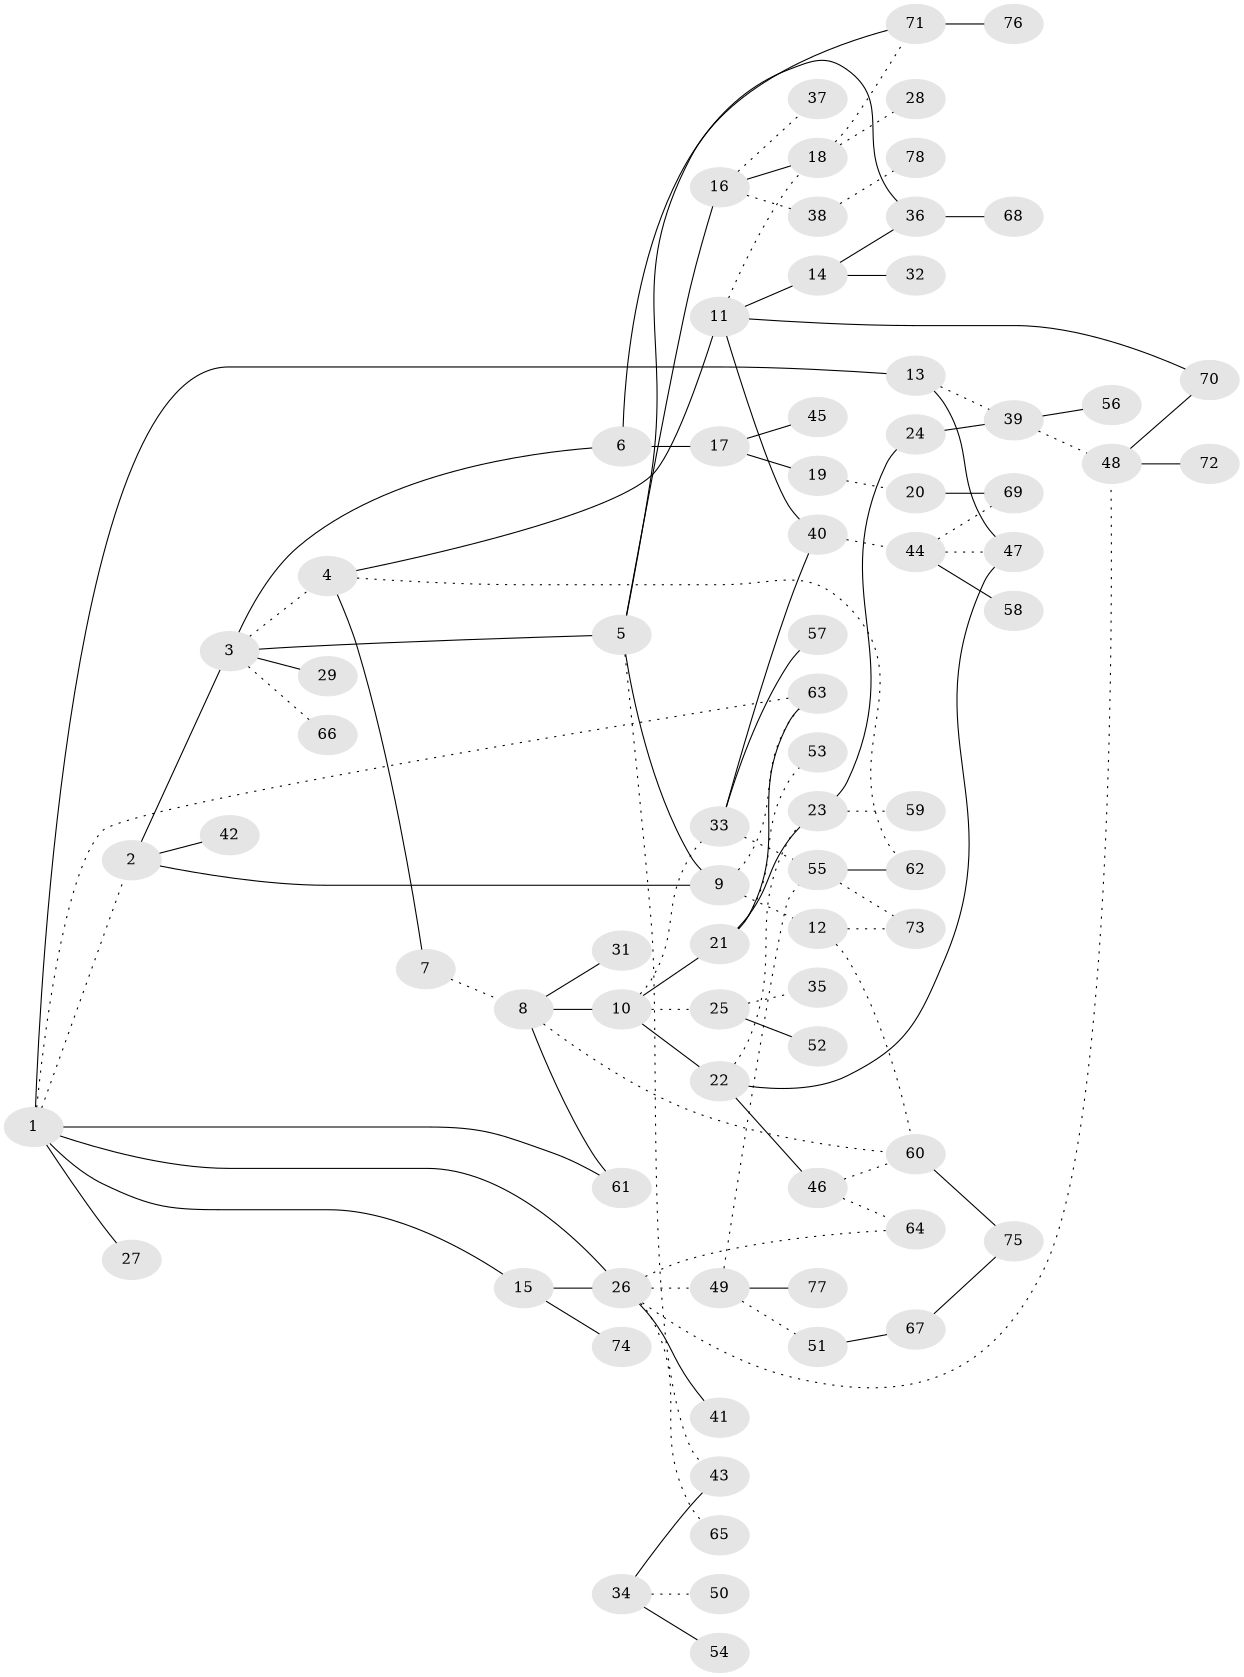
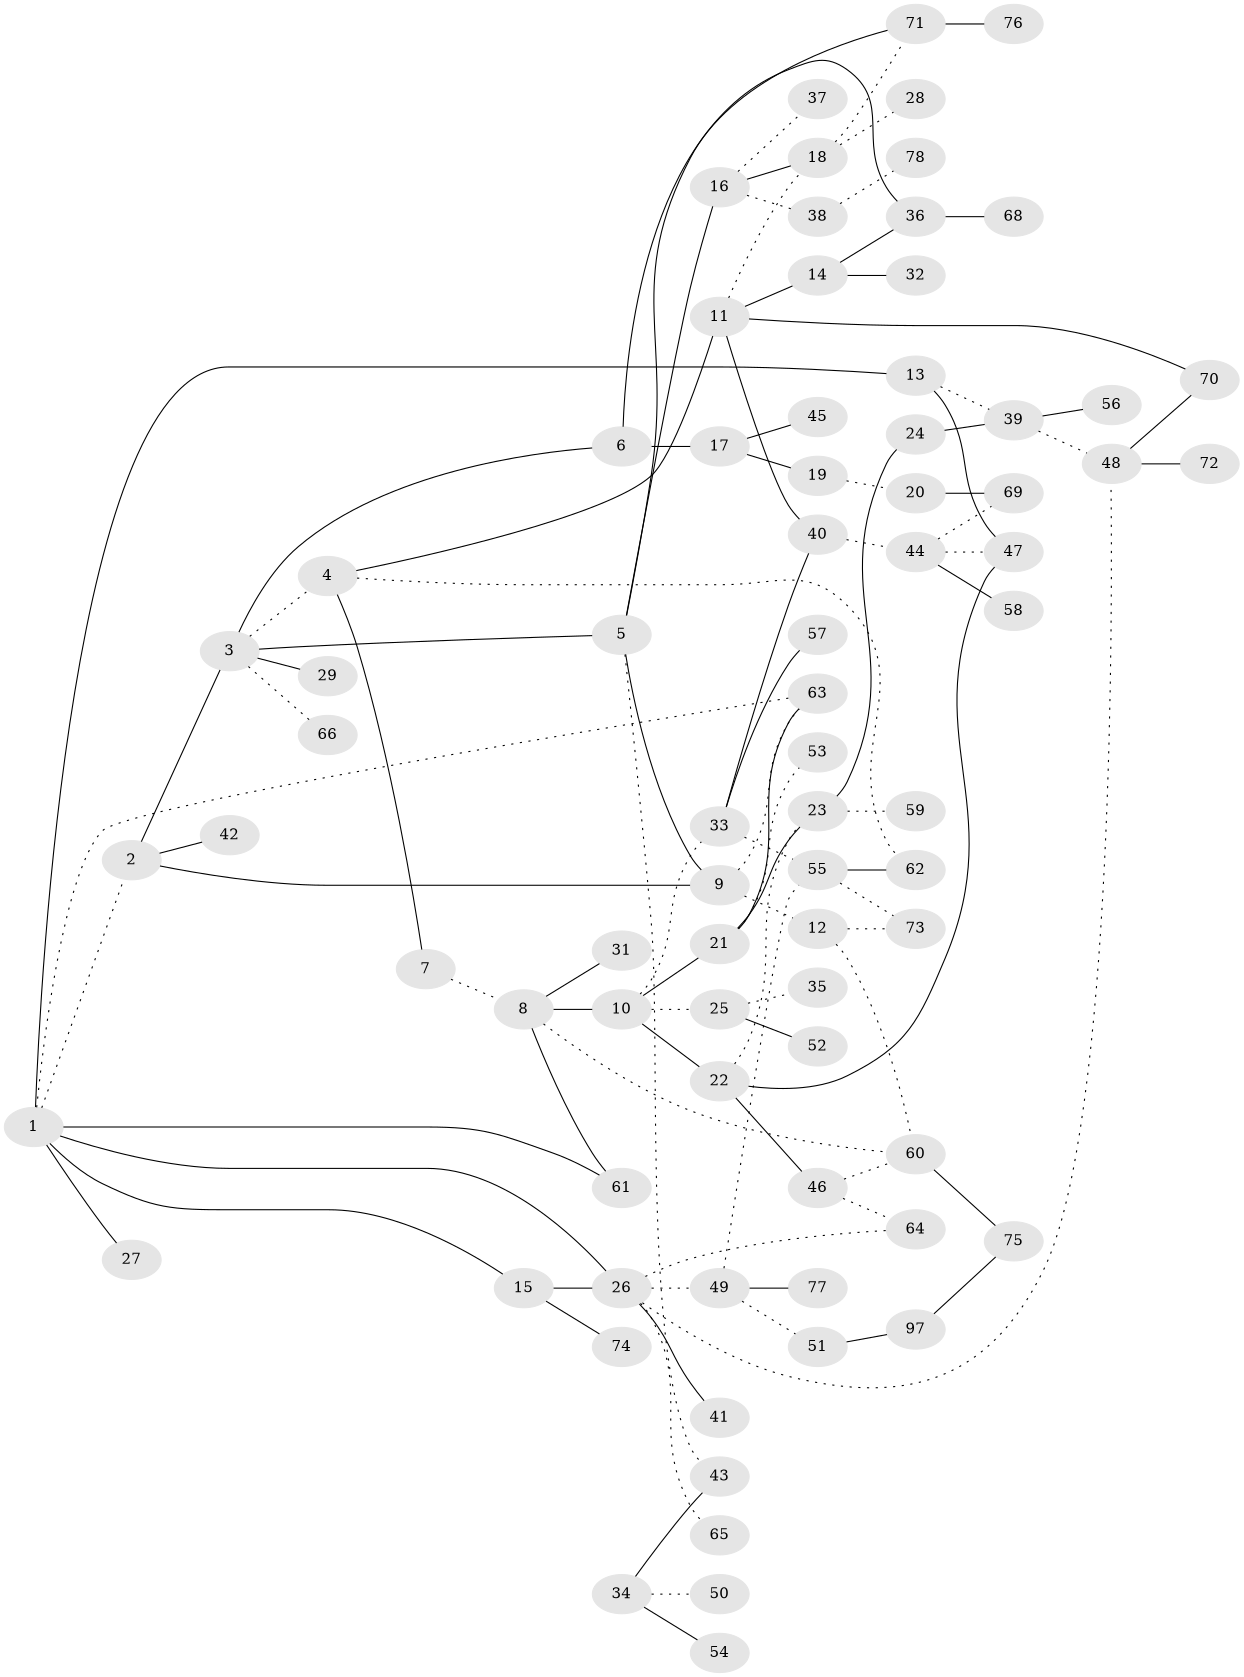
node "67": label "67" -> "97"
